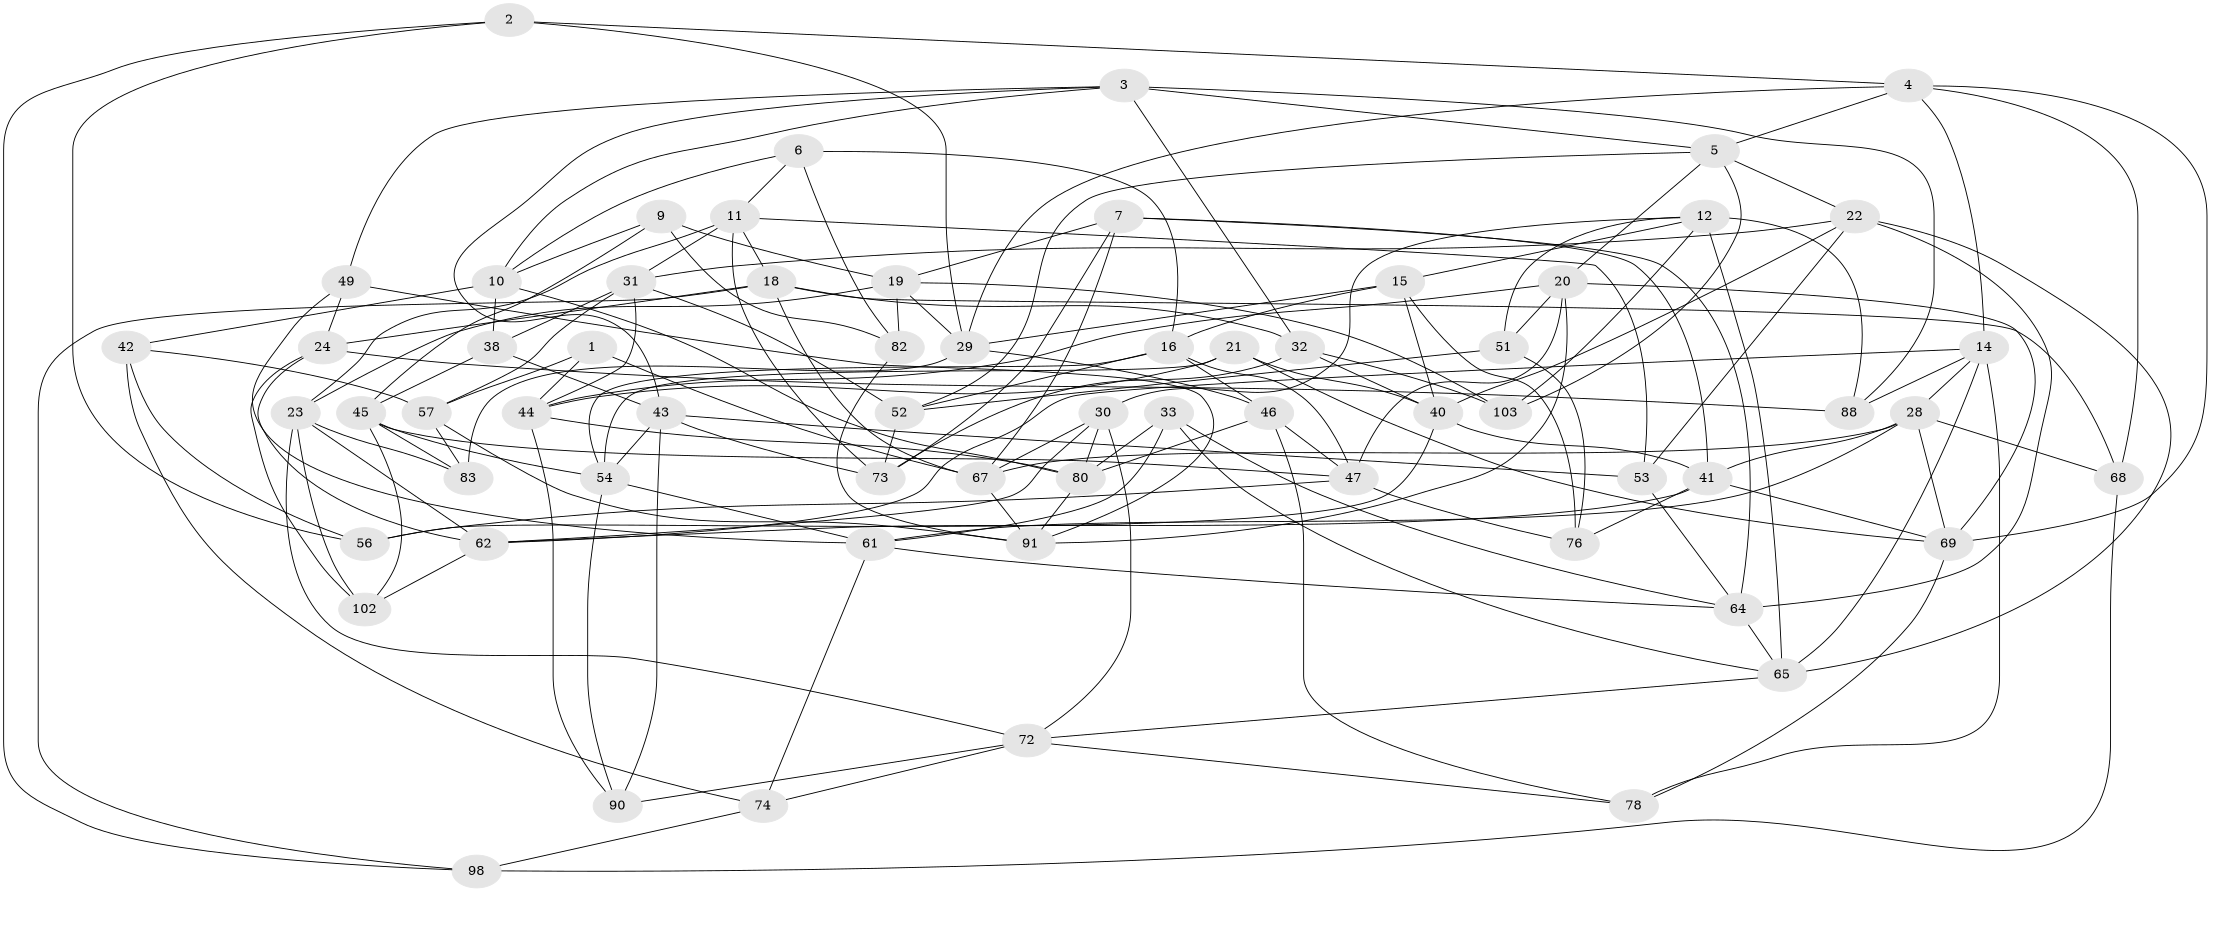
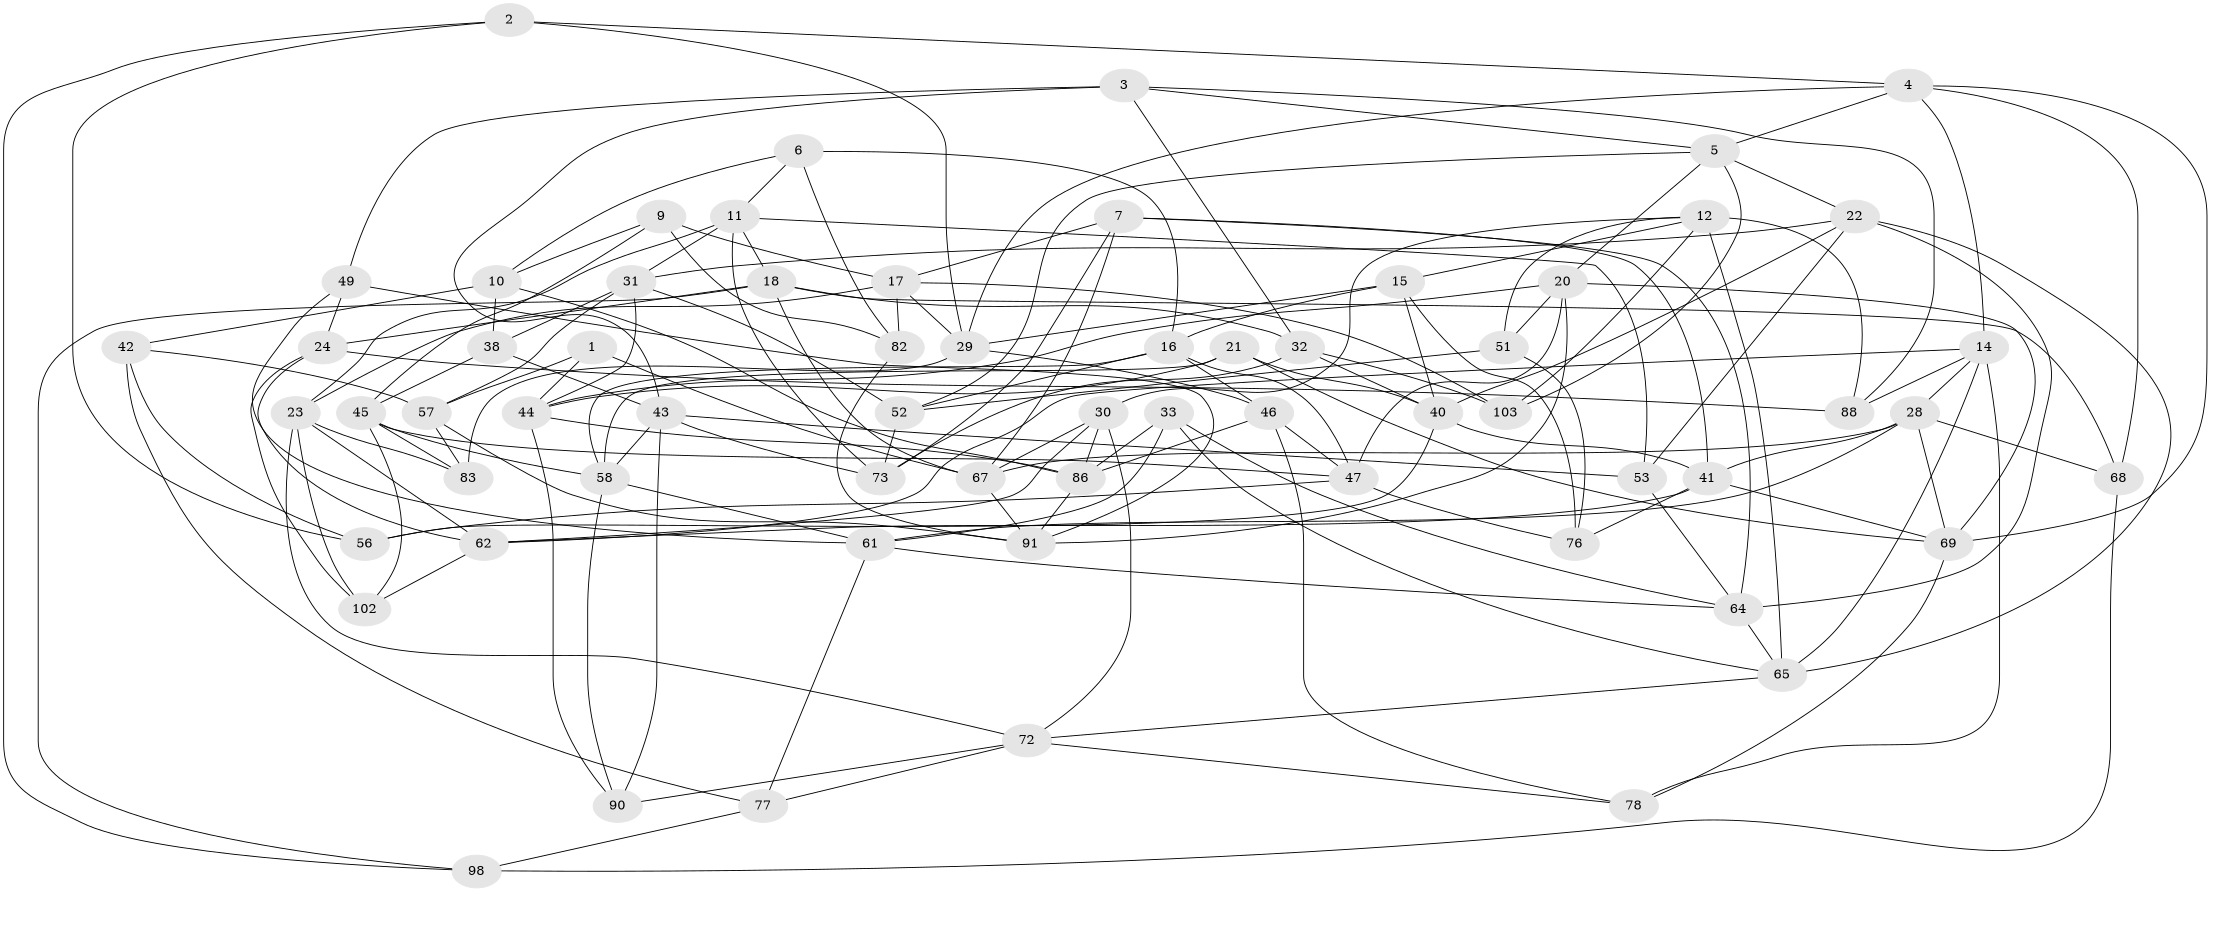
edge "3" -- "10": removed
node "19": label "19" -> "17"
node "54": label "54" -> "58"
node "80": label "80" -> "86"
node "74": label "74" -> "77"
